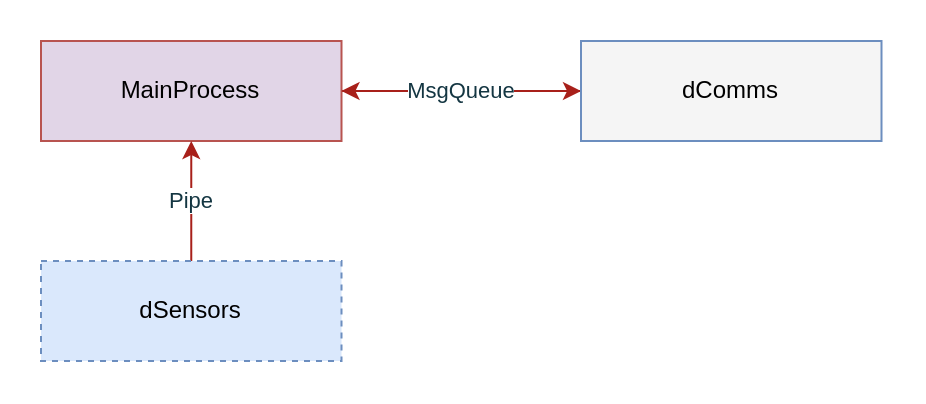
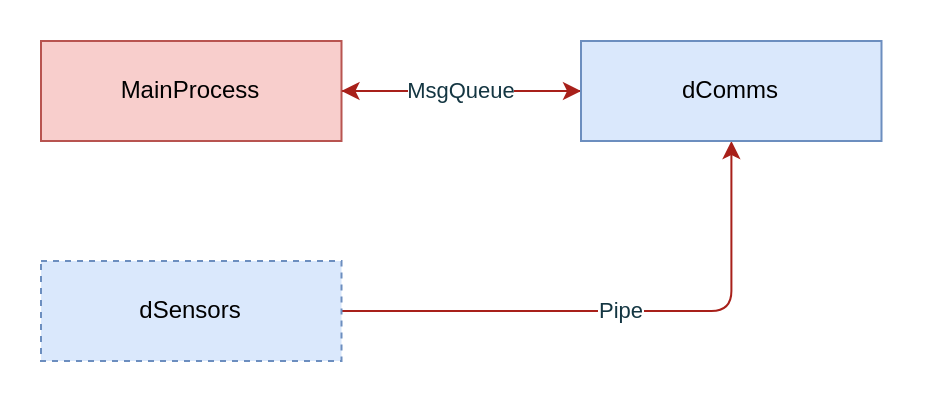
node "MainProcess": fillcolor #e1d5e7 -> #f8cecc
node "dComms": fillcolor #f5f5f5 -> #dae8fc
edge "dSensors" -> "MainProcess": now "dSensors" -> "dComms"
